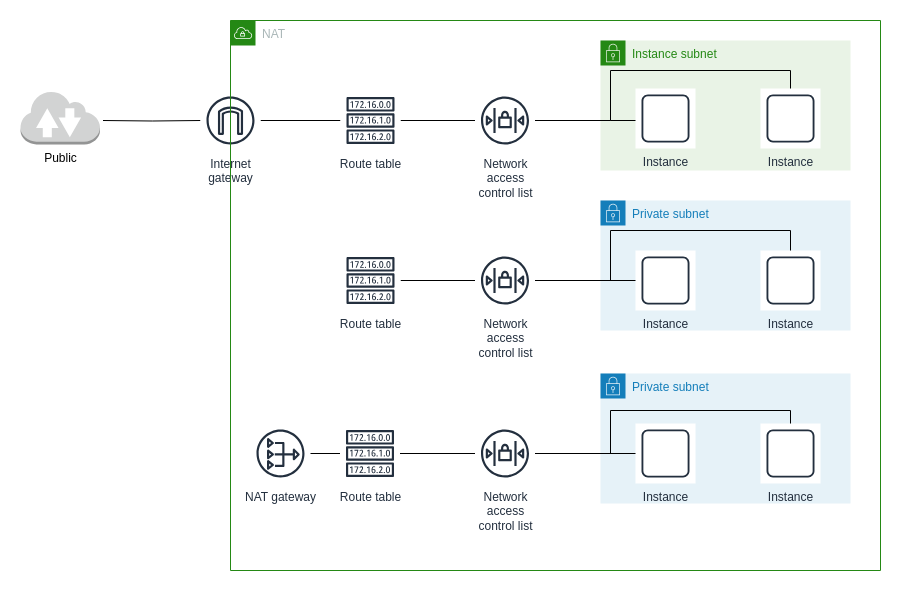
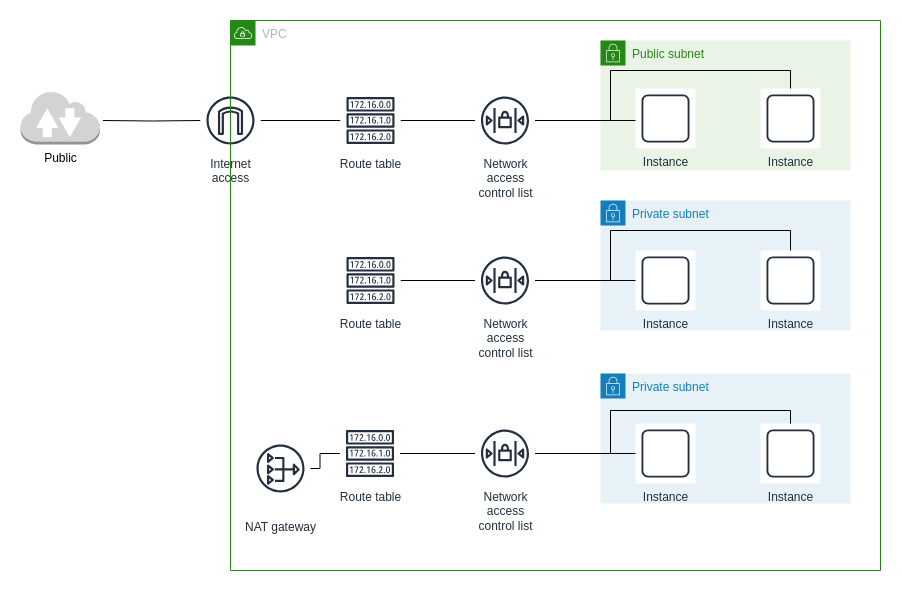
node "NAT": label "NAT" -> "VPC"
node "Instance subnet": label "Instance subnet" -> "Public subnet"
node "Internet gateway": label "Internet gateway" -> "Internet access"
node "NAT gateway": size 60x60 -> 60x90
